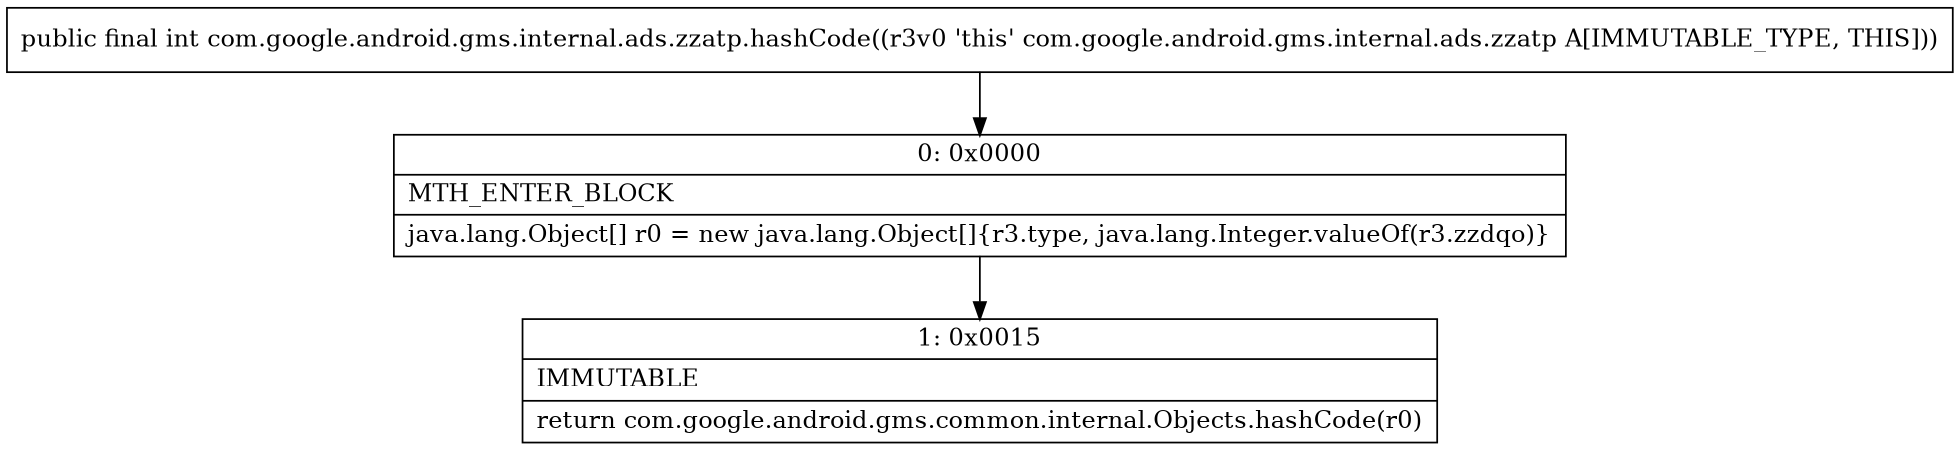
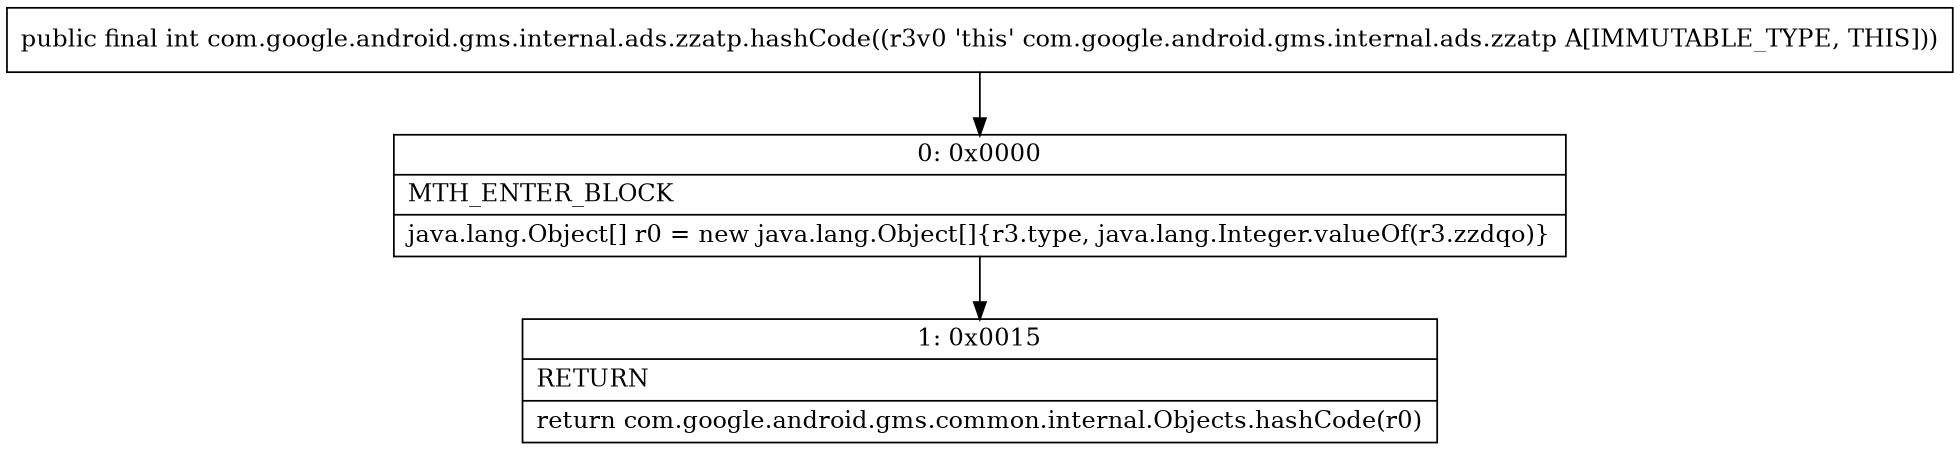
node "1: 0x0015": text "IMMUTABLE" -> "RETURN"
